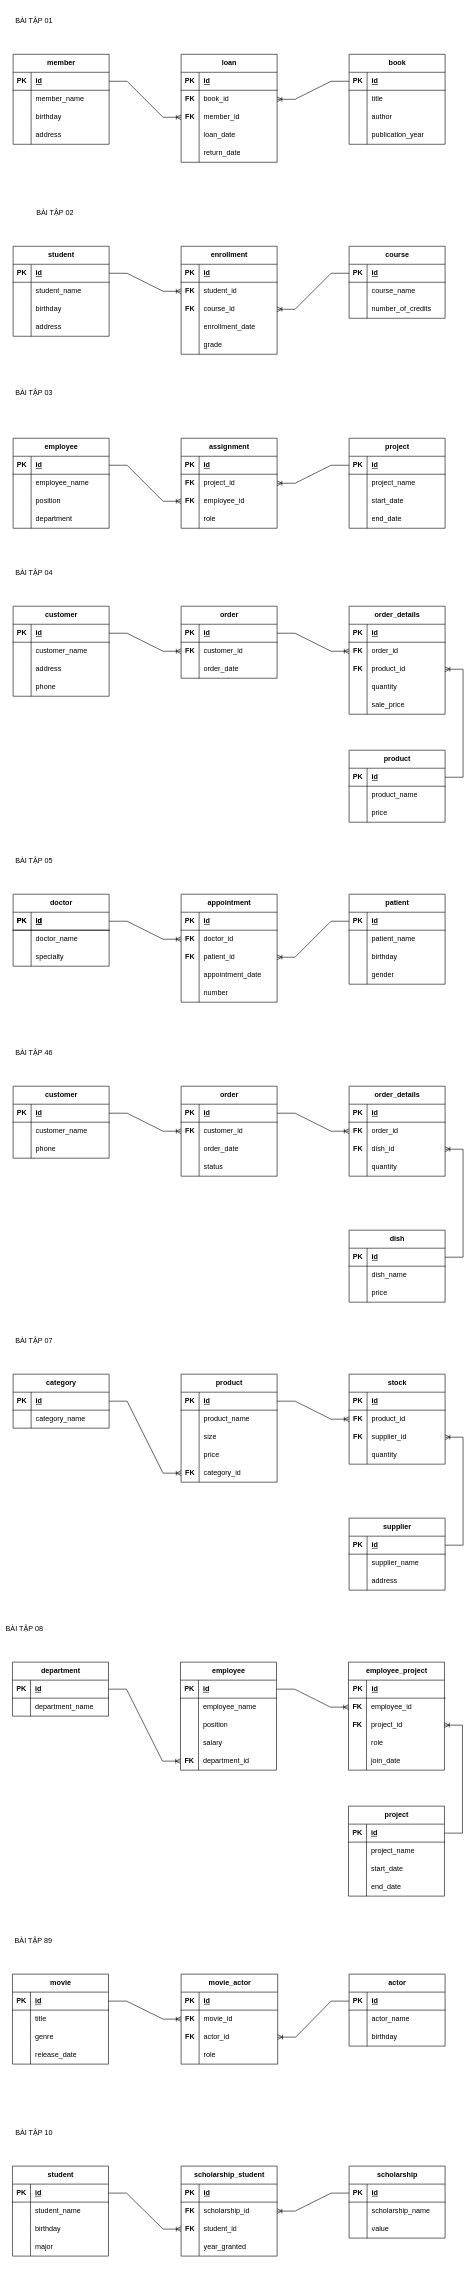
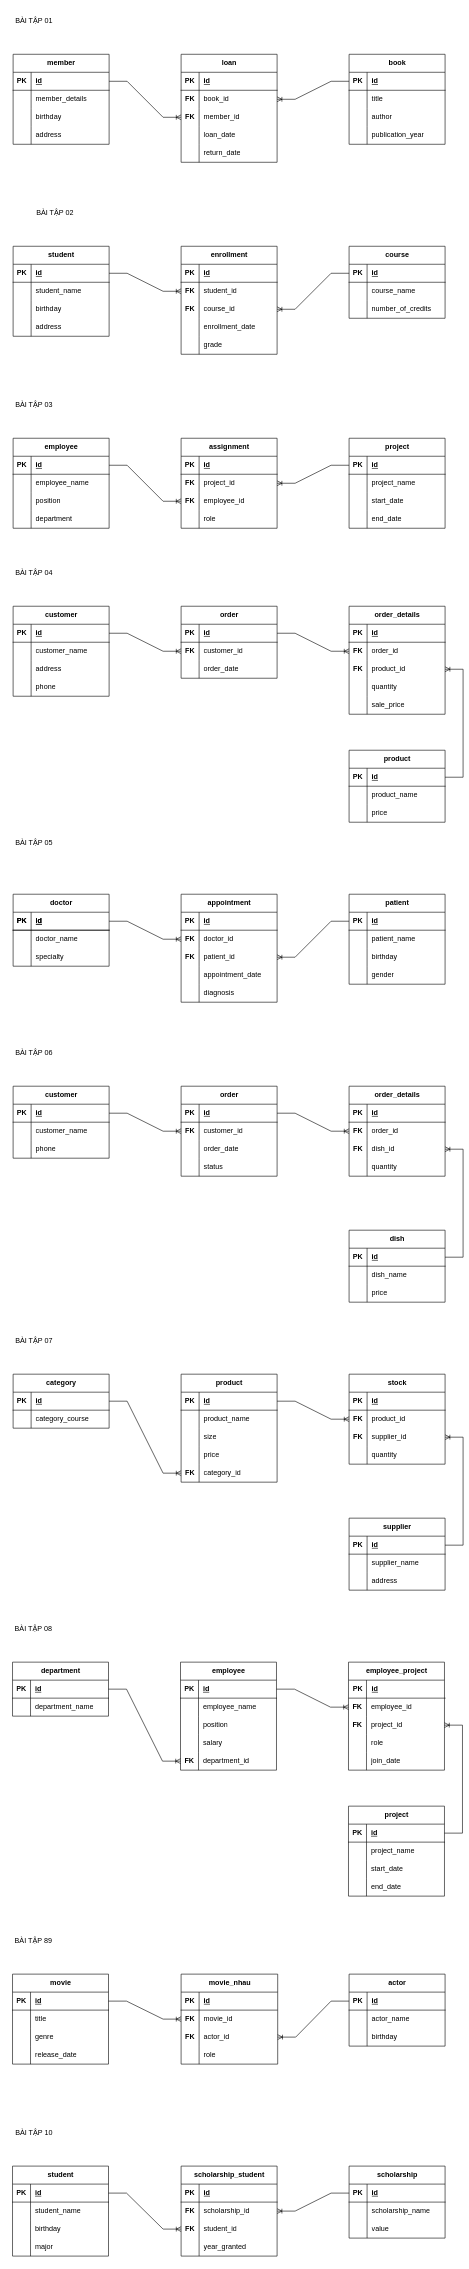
node "member_name": label "member_name" -> "member_details"
node "BÀI TẬP 03": moved (34, 393) -> (34, 405)
node "BÀI TẬP 05": moved (34, 861) -> (34, 843)
node "number": label "number" -> "diagnosis"
node "BÀI TẬP 46": label "BÀI TẬP 46" -> "BÀI TẬP 06"
node "category_name": label "category_name" -> "category_course"
node "BÀI TẬP 08": moved (24, 1629) -> (33, 1629)
node "movie_actor": label "movie_actor" -> "movie_nhau"
